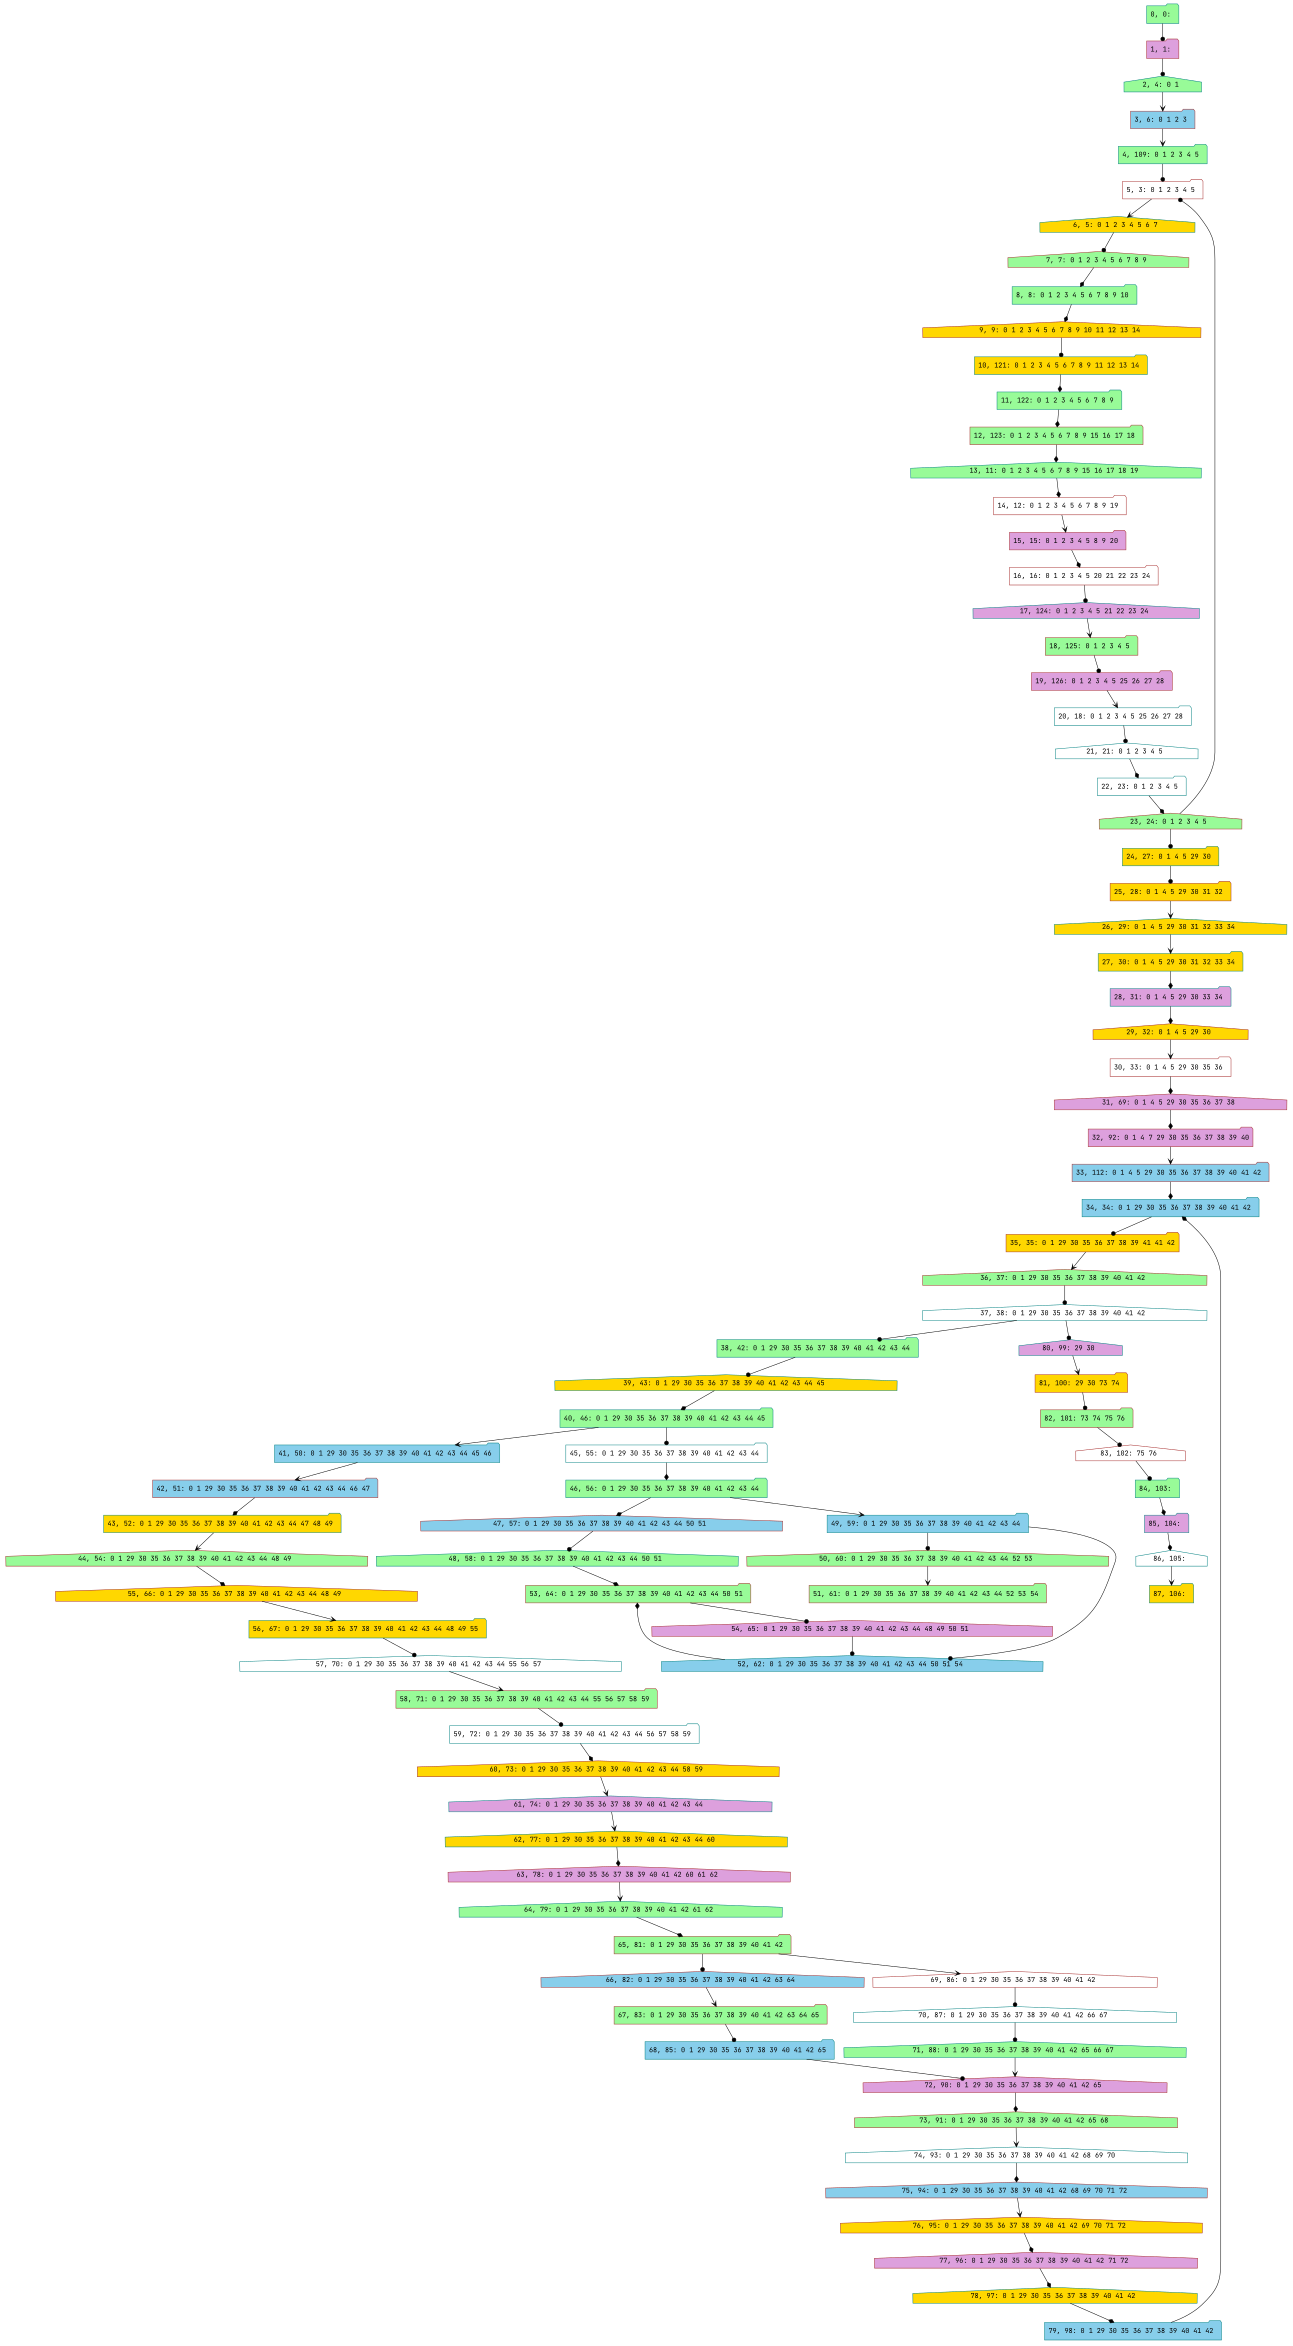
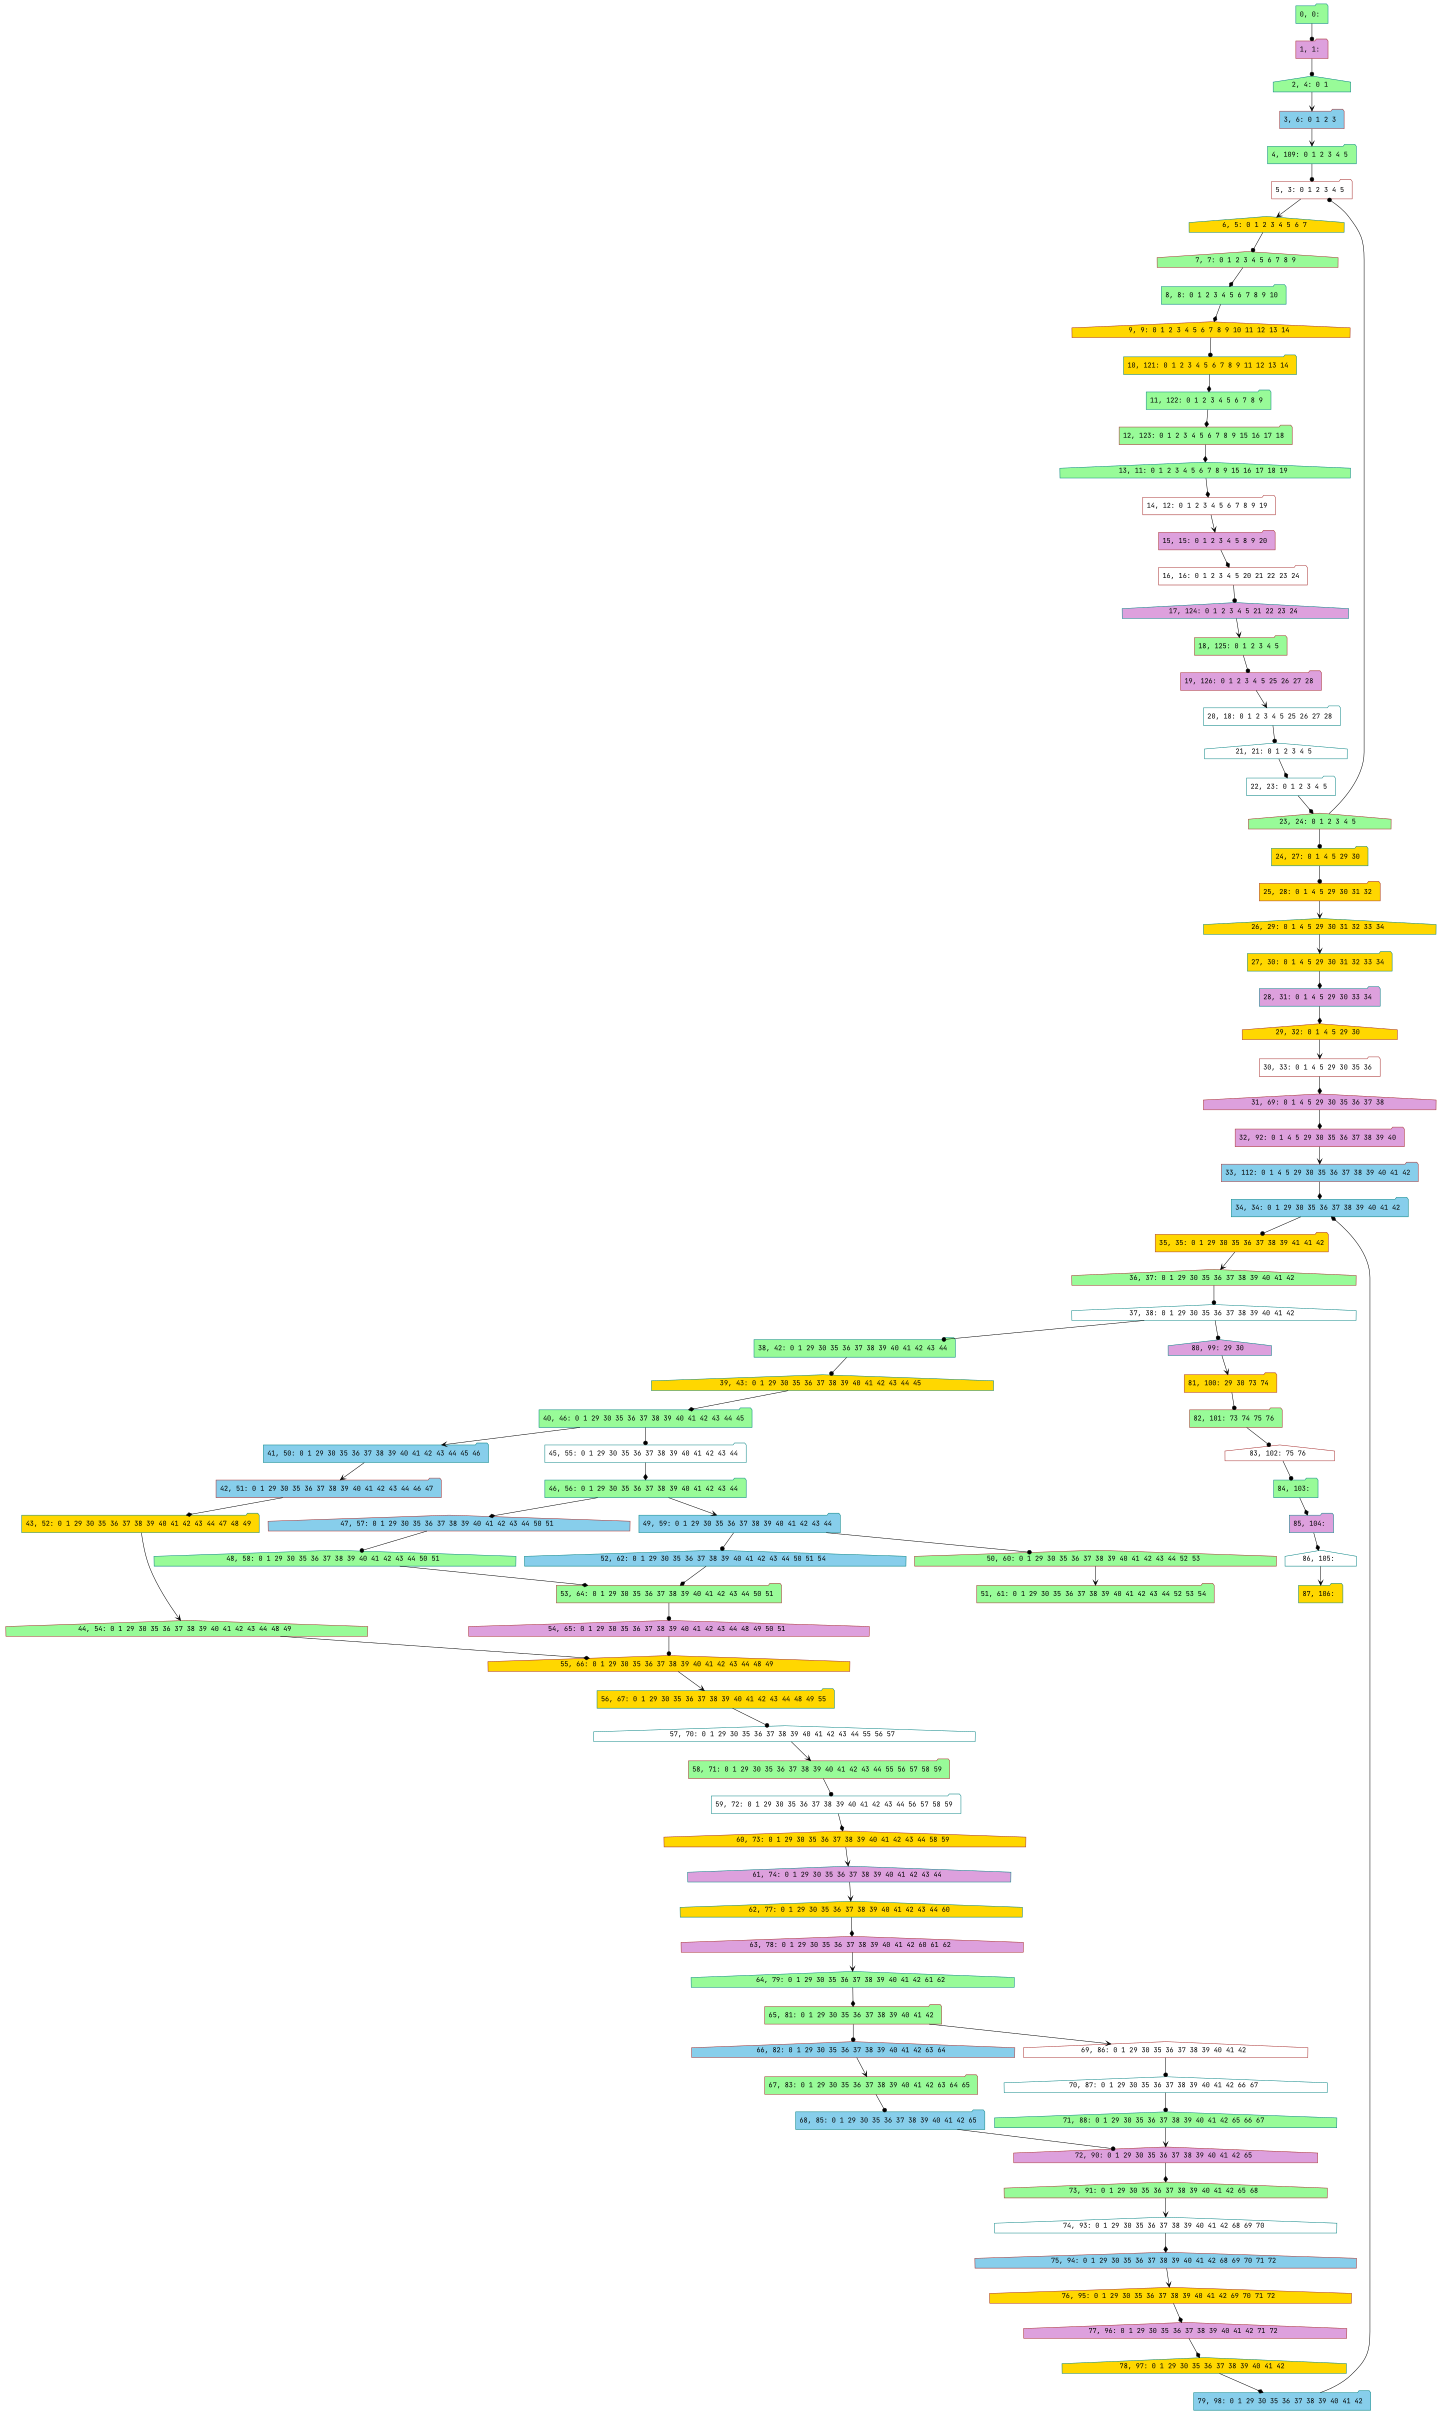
node "32, 92: 0 1 4 7 29 30 35 36 37 38 39 40": label "32, 92: 0 1 4 7 29 30 35 36 37 38 39 40" -> "32, 92: 0 1 4 5 29 30 35 36 37 38 39 40"
edge "54, 65: 0 1 29 30 35 36 37 38 39 40 41 42 43 44 48 49 50 51" -> "52, 62: 0 1 29 30 35 36 37 38 39 40 41 42 43 44 50 51 54": now "54, 65: 0 1 29 30 35 36 37 38 39 40 41 42 43 44 48 49 50 51" -> "55, 66: 0 1 29 30 35 36 37 38 39 40 41 42 43 44 48 49"
